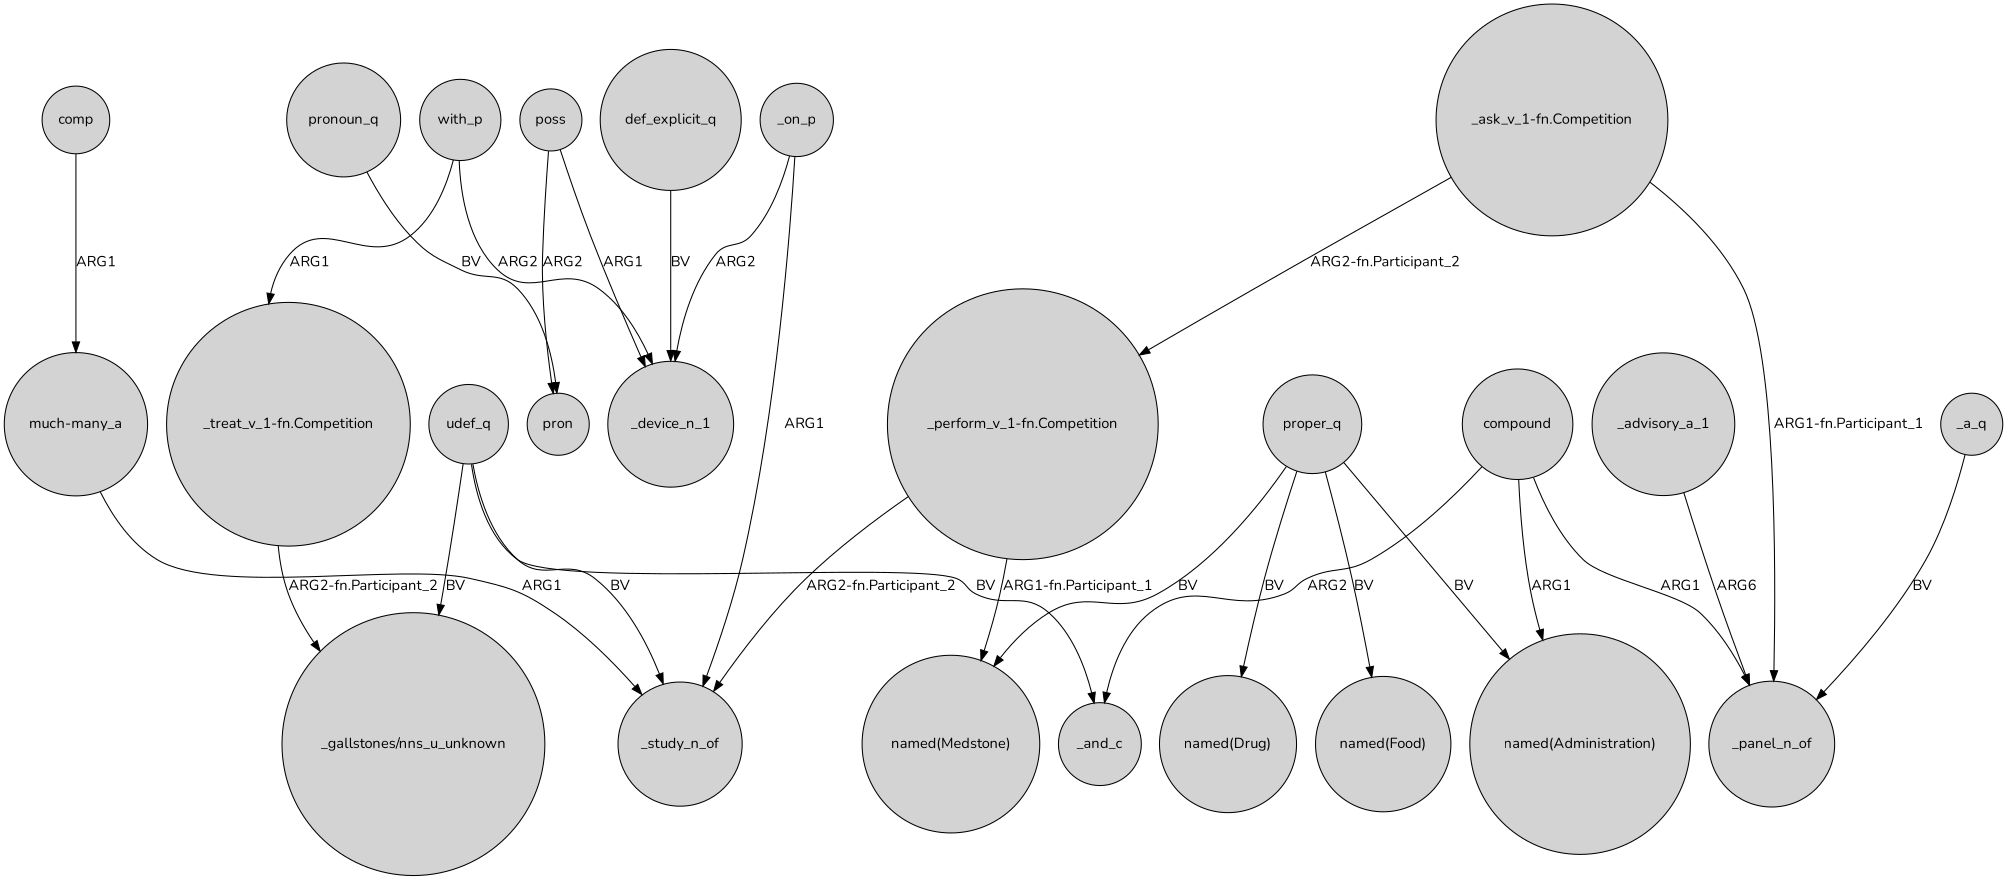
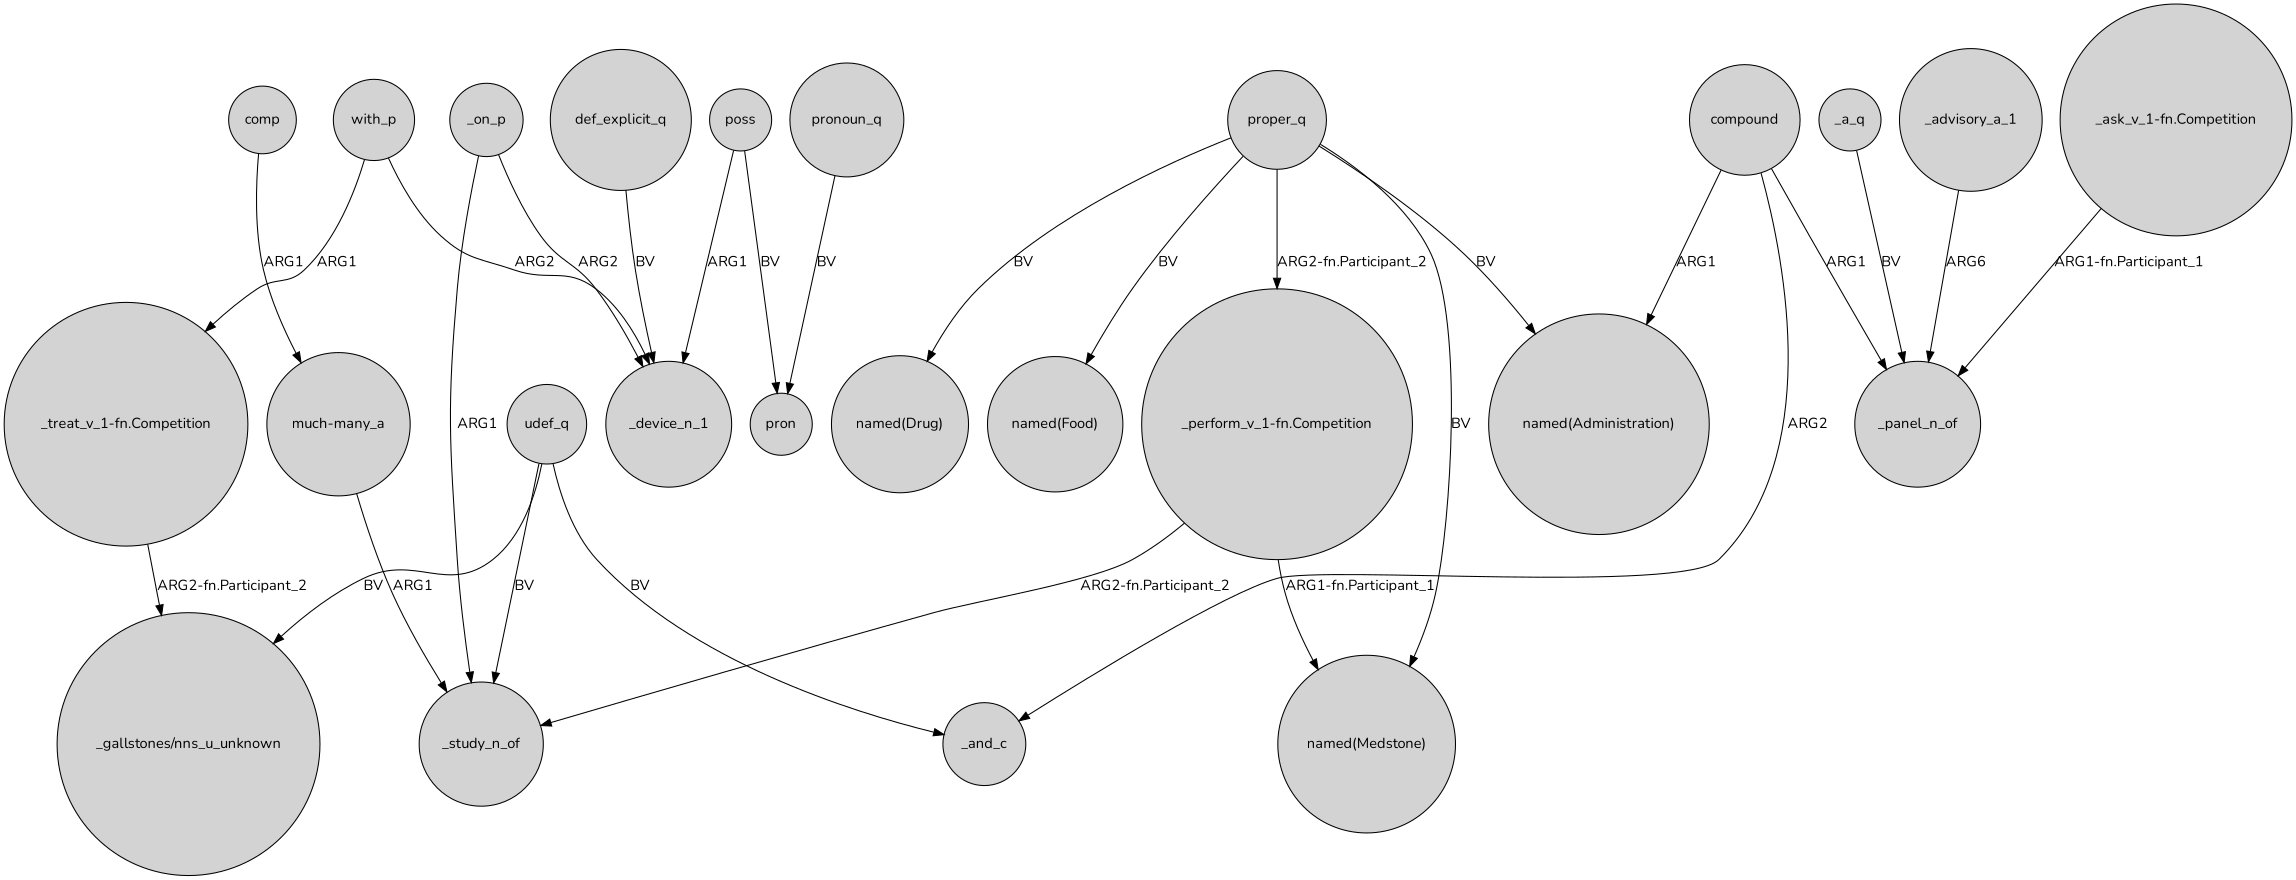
edge "poss" -> "pron": label "ARG2" -> "BV"
edge "_ask_v_1-fn.Competition" -> "_perform_v_1-fn.Competition": now "proper_q" -> "_perform_v_1-fn.Competition"
